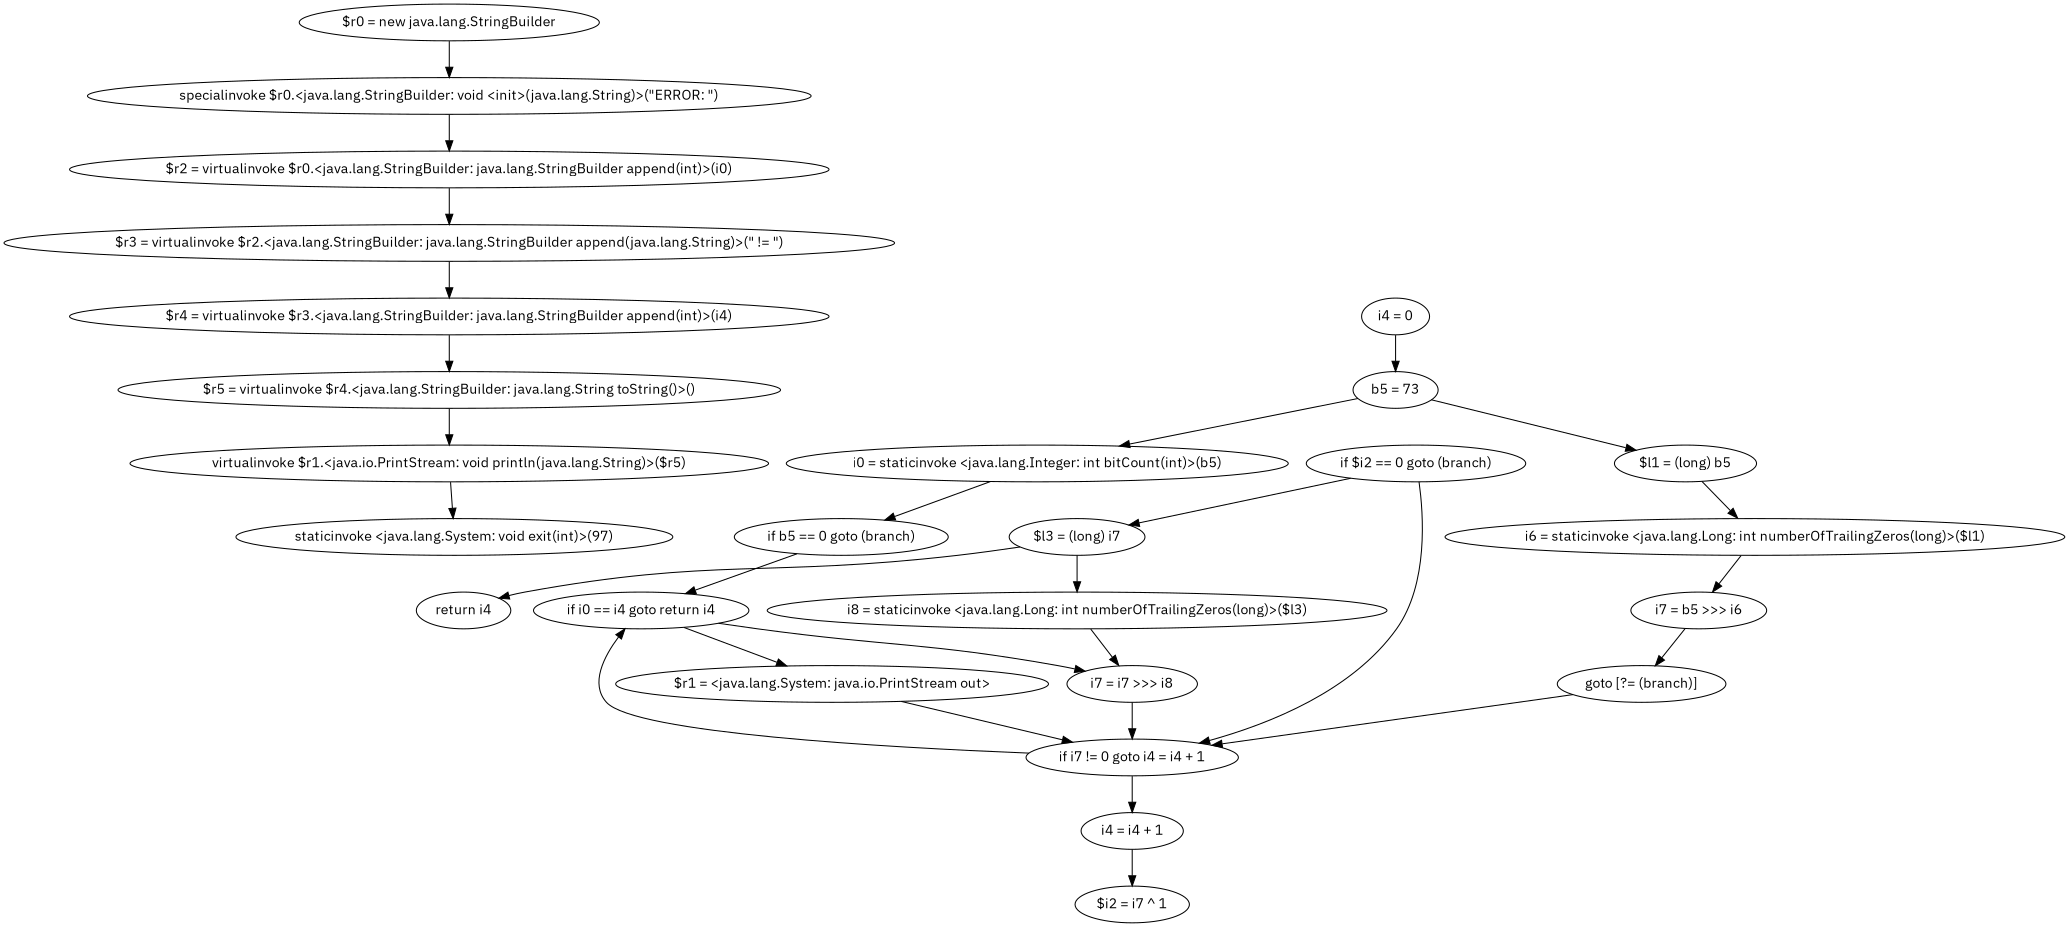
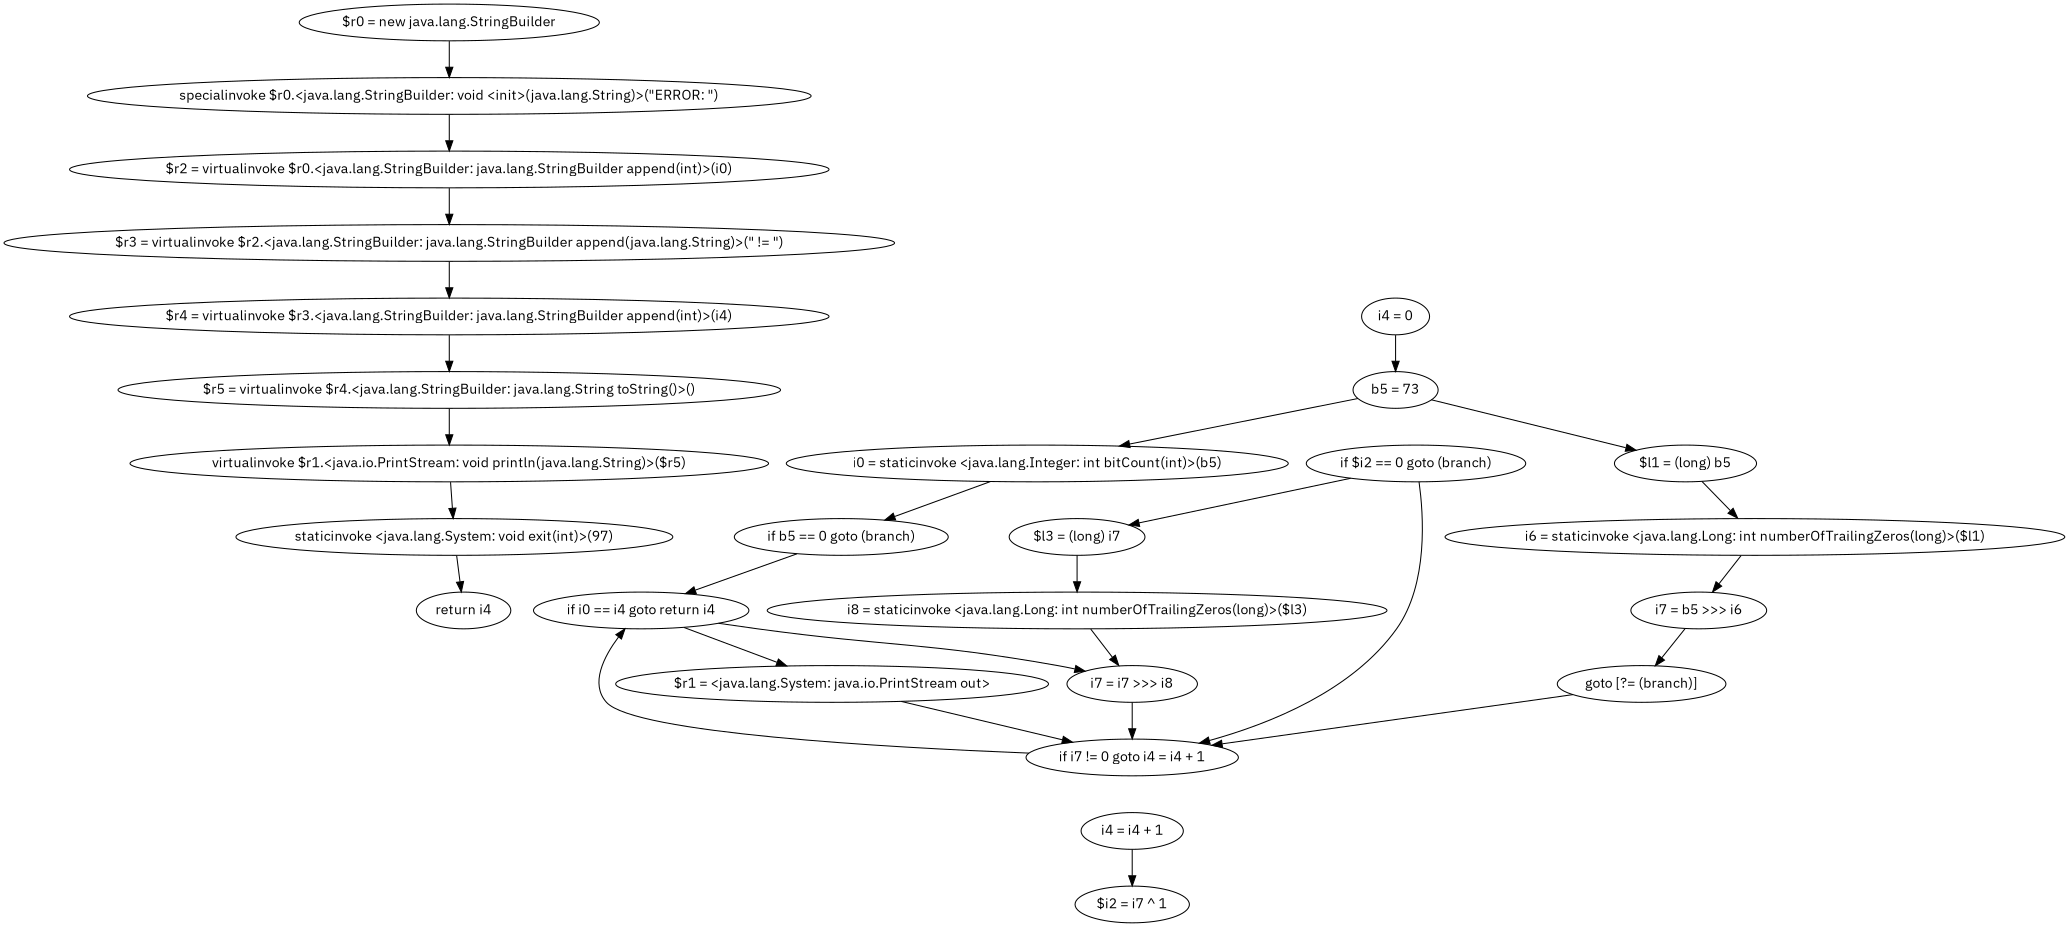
edge "$l3 = (long) i7" -> "return i4": now "staticinvoke <java.lang.System: void exit(int)>(97)" -> "return i4"
edge "if i7 != 0 goto i4 = i4 + 1" -> "i4 = i4 + 1": removed
